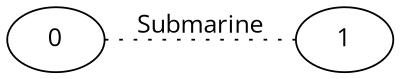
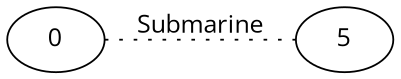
node "1": label "1" -> "5"
